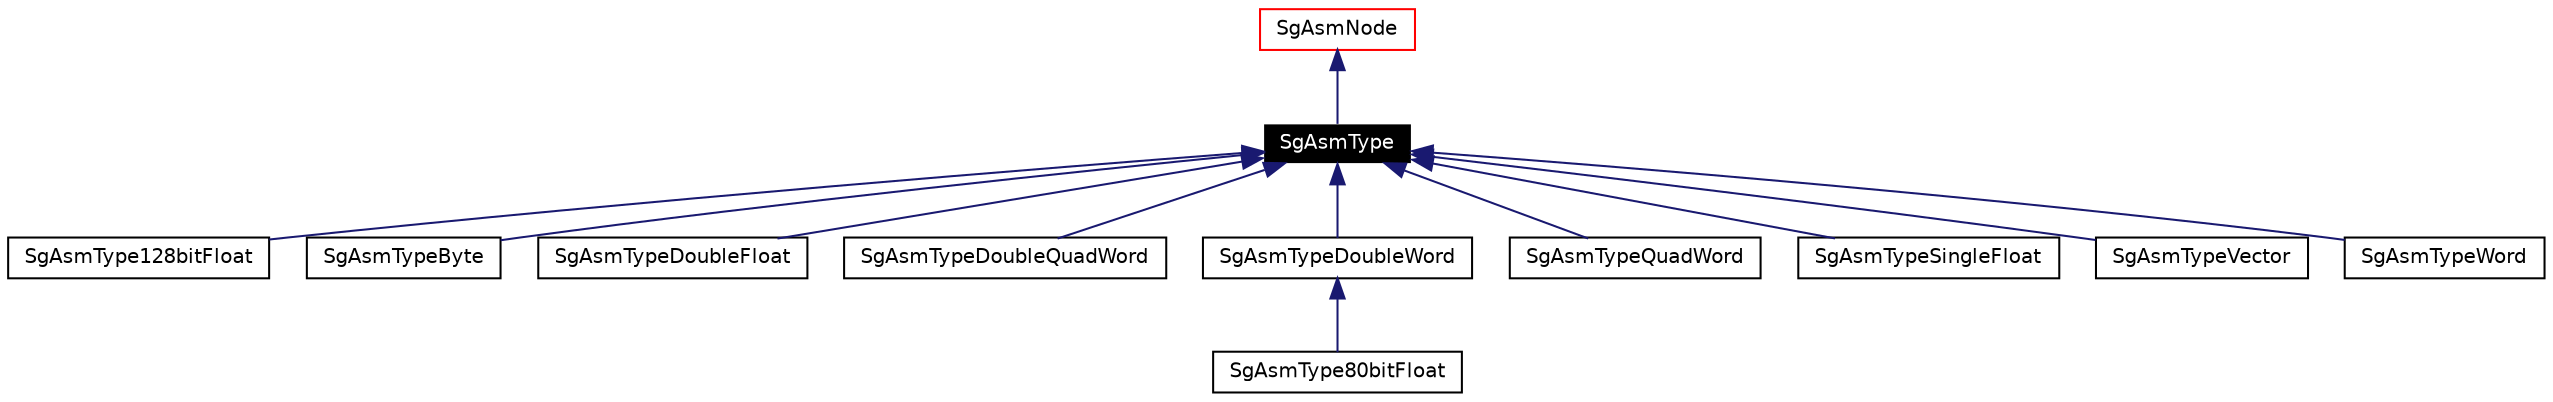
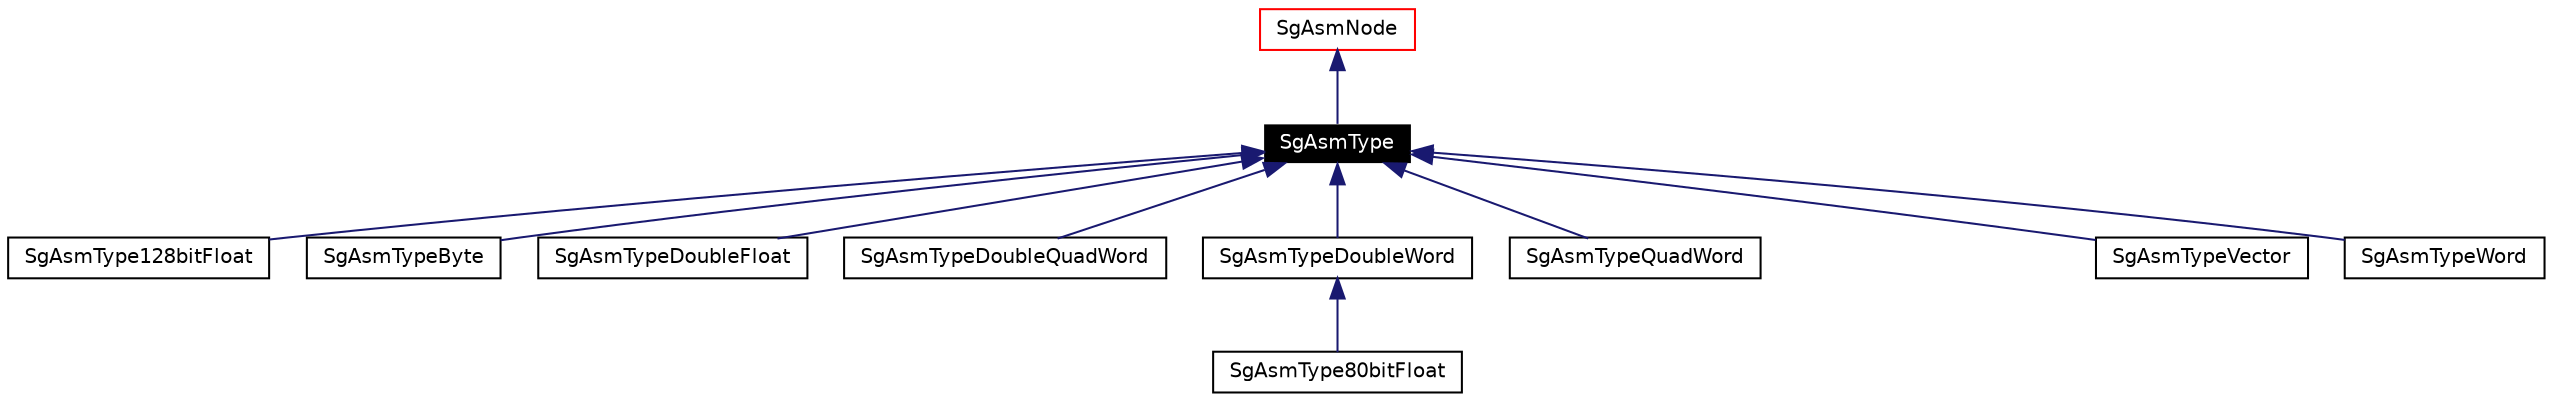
node "SgAsmTypeSingleFloat": removed
